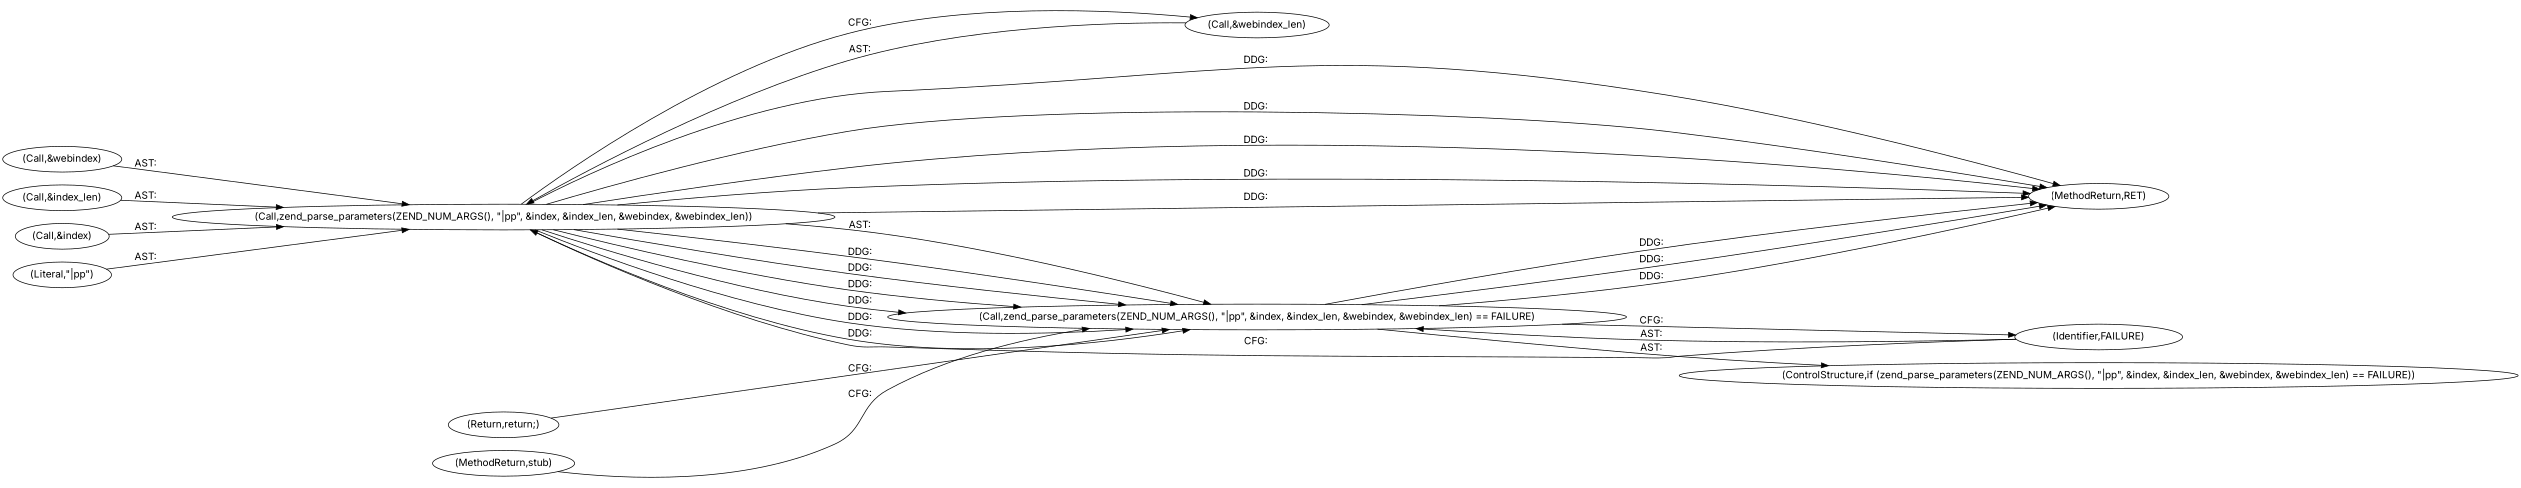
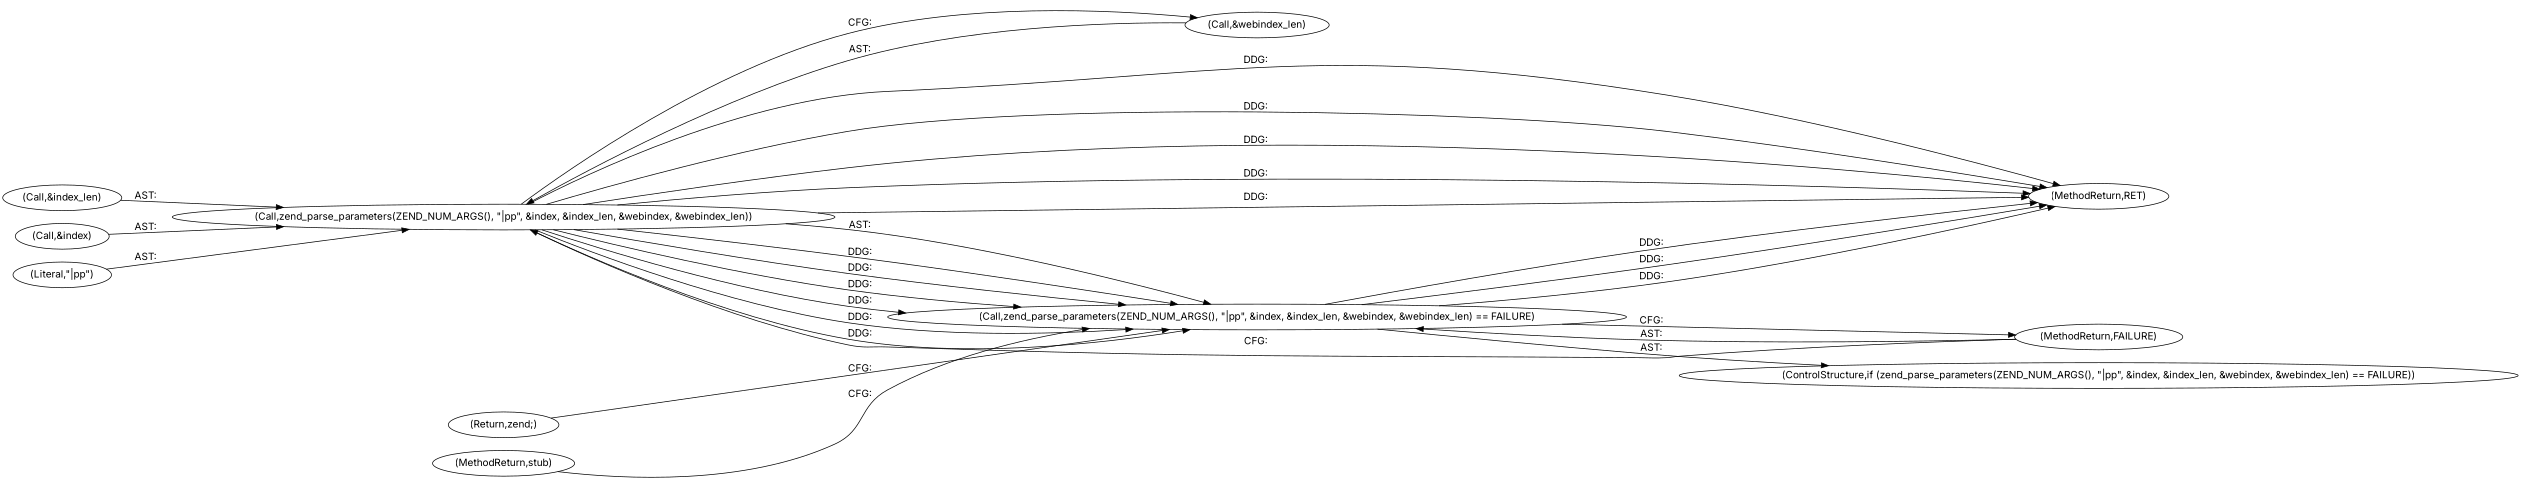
node "(Call,&webindex)": removed
node "(Identifier,FAILURE)": label "(Identifier,FAILURE)" -> "(MethodReturn,FAILURE)"
node "(Return,return;)": label "(Return,return;)" -> "(Return,zend;)"
